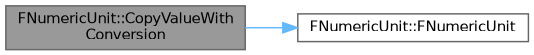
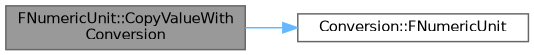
node "FNumericUnit::FNumericUnit": label "FNumericUnit::FNumericUnit" -> "Conversion::FNumericUnit"
